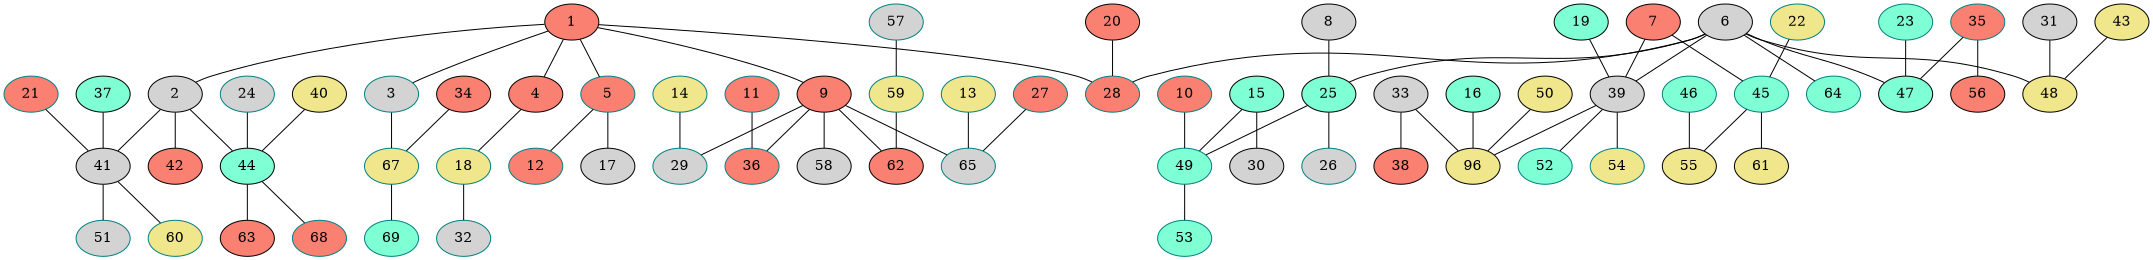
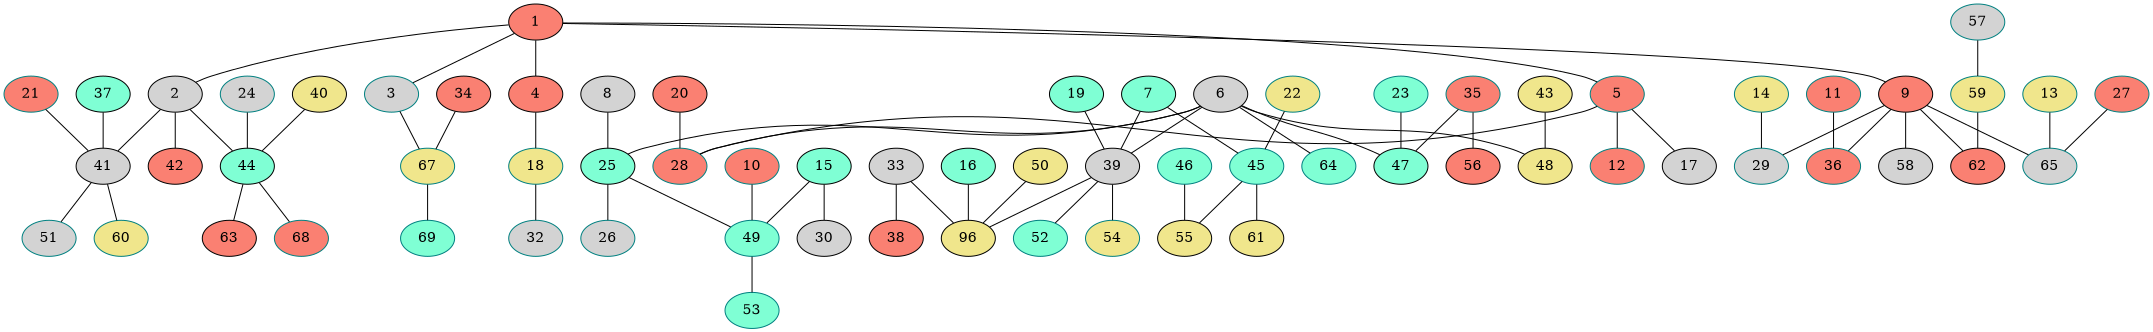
node "7": fillcolor salmon -> aquamarine
node "31": removed
edge "1" -- "28": now "5" -- "28"
